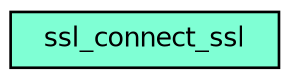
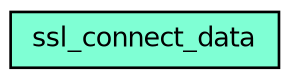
node "ssl_connect_ssl": label "ssl_connect_ssl" -> "ssl_connect_data"
